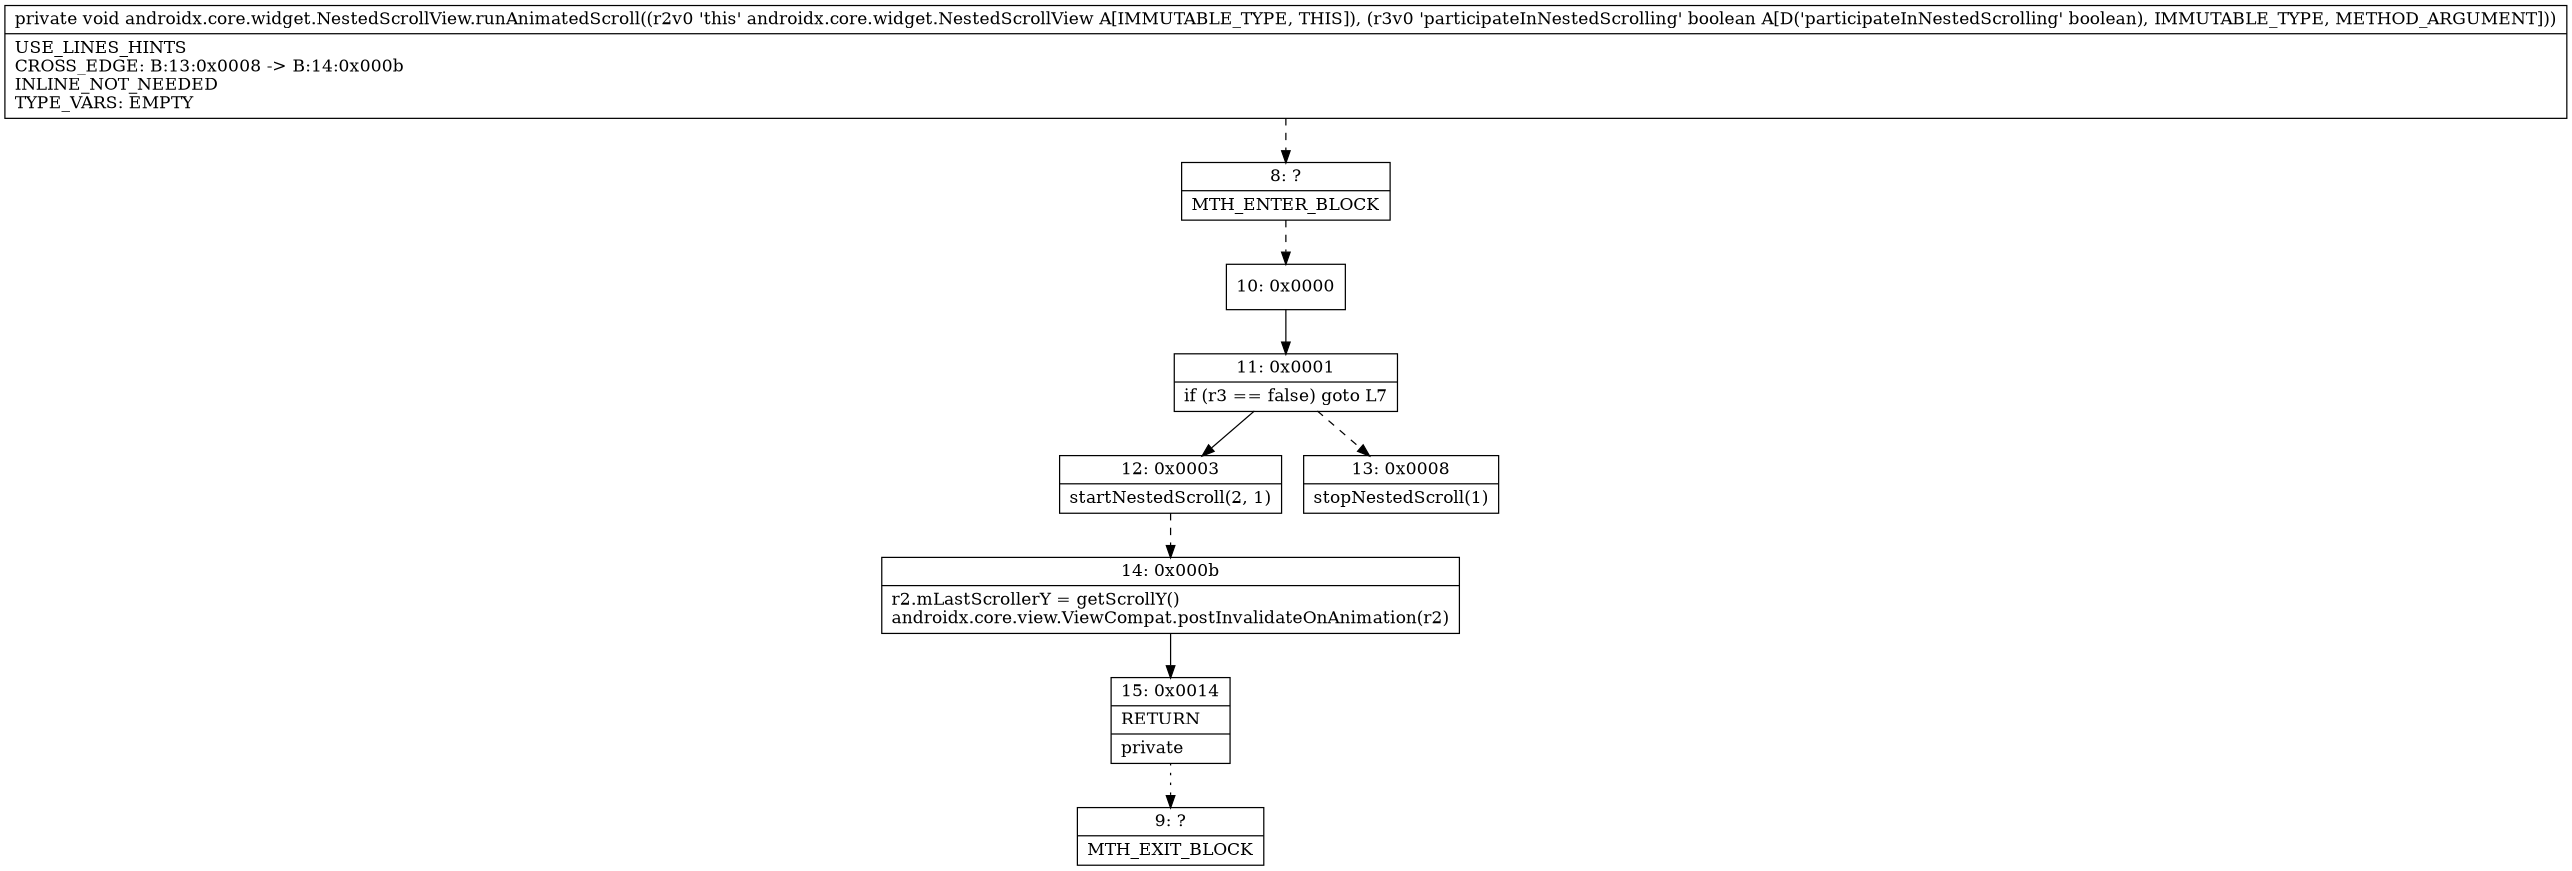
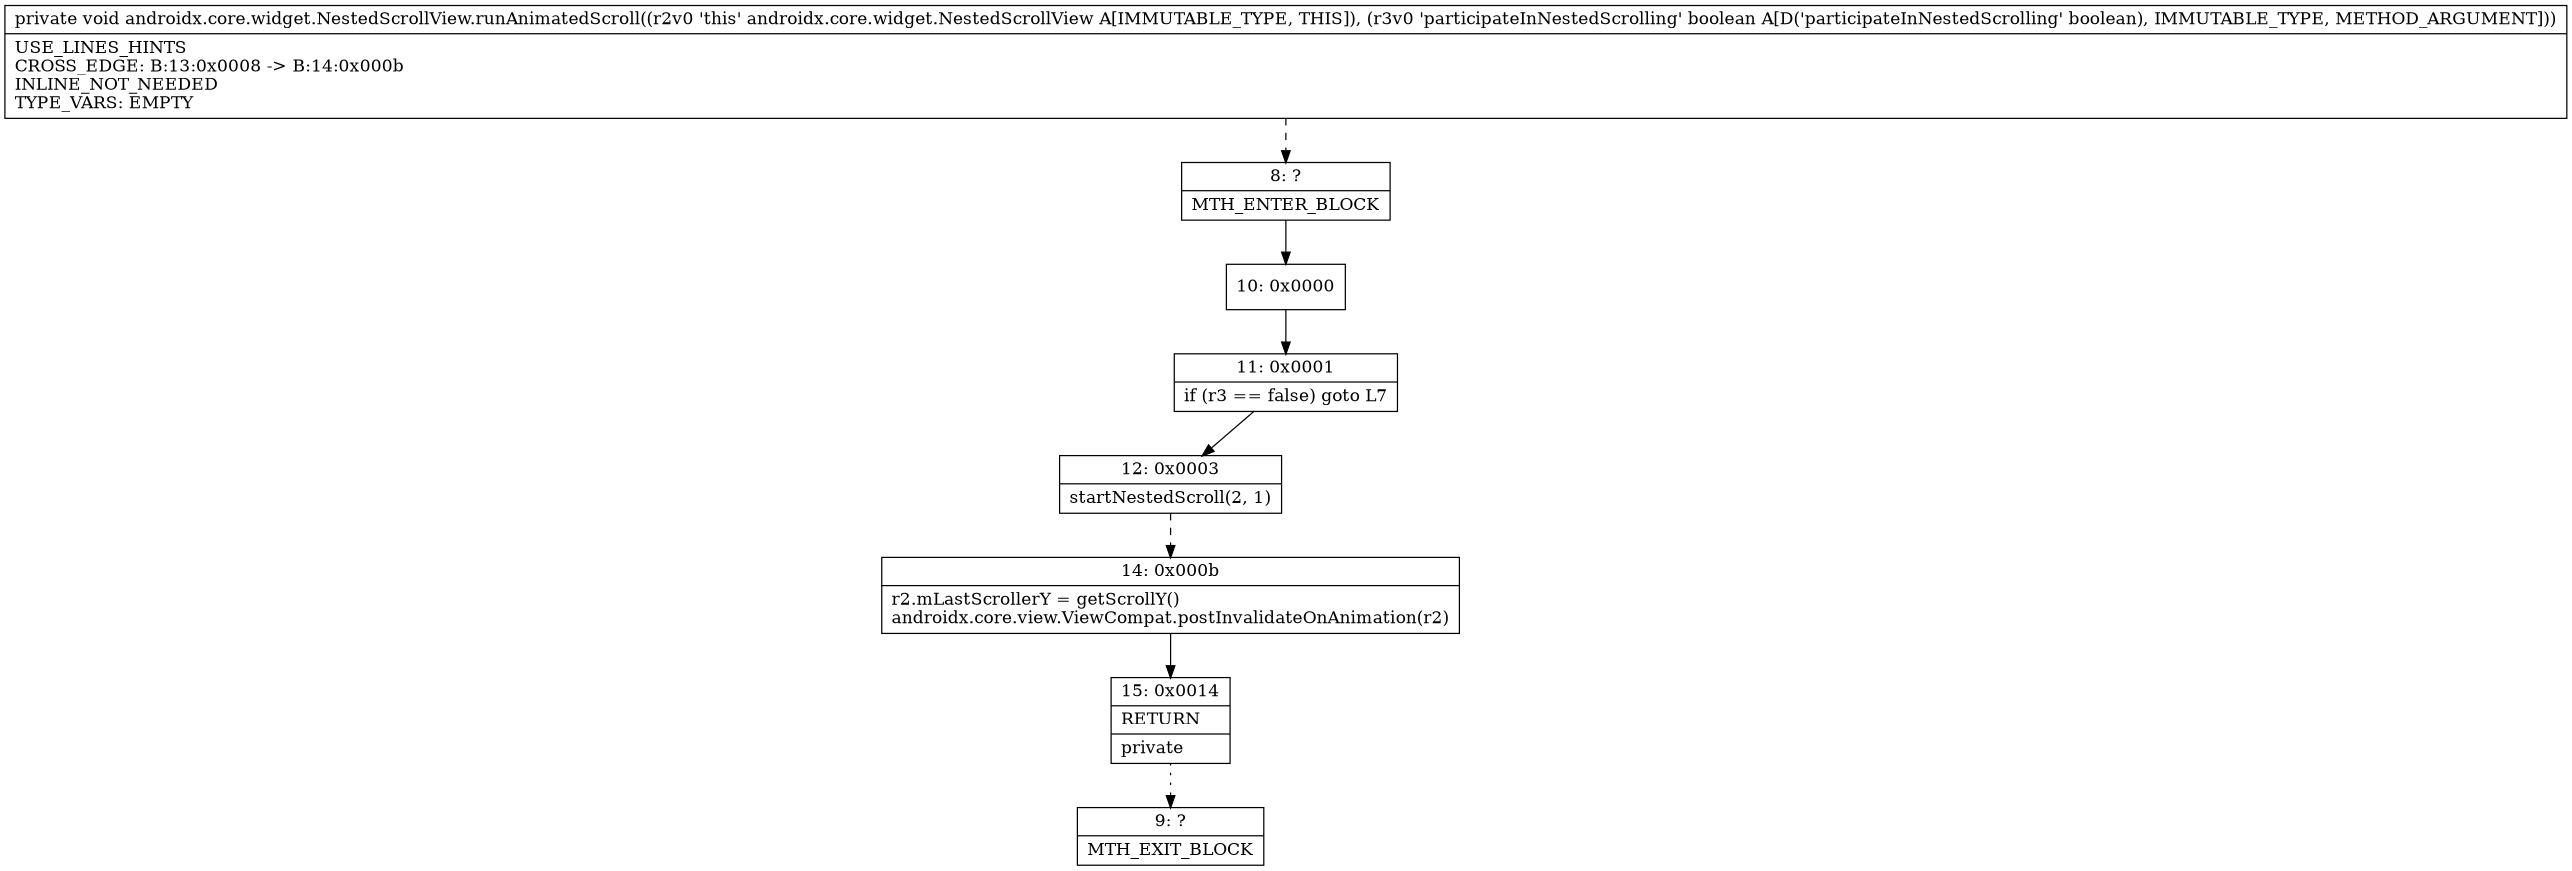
edge "8: ?" -> "10: 0x0000": style dashed -> solid
node "13: 0x0008": removed
